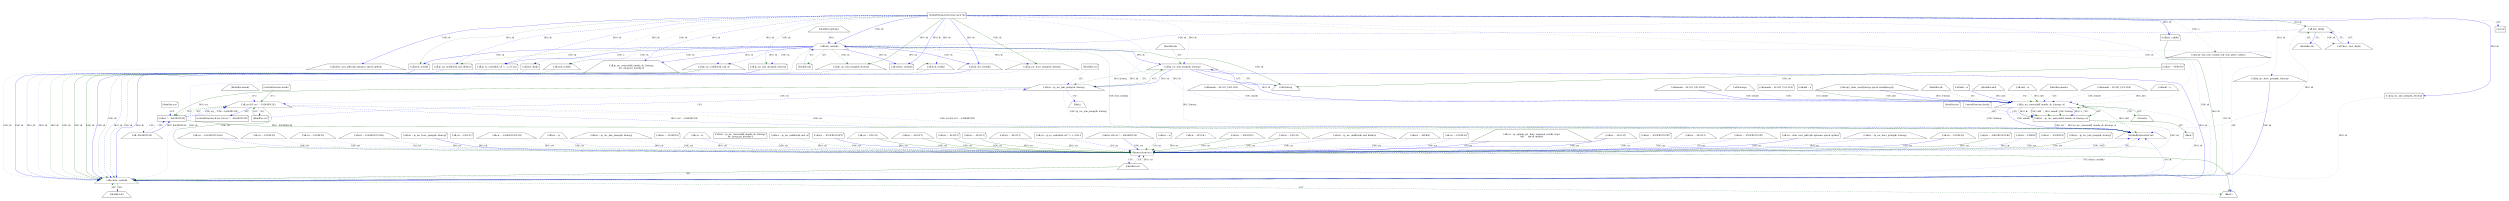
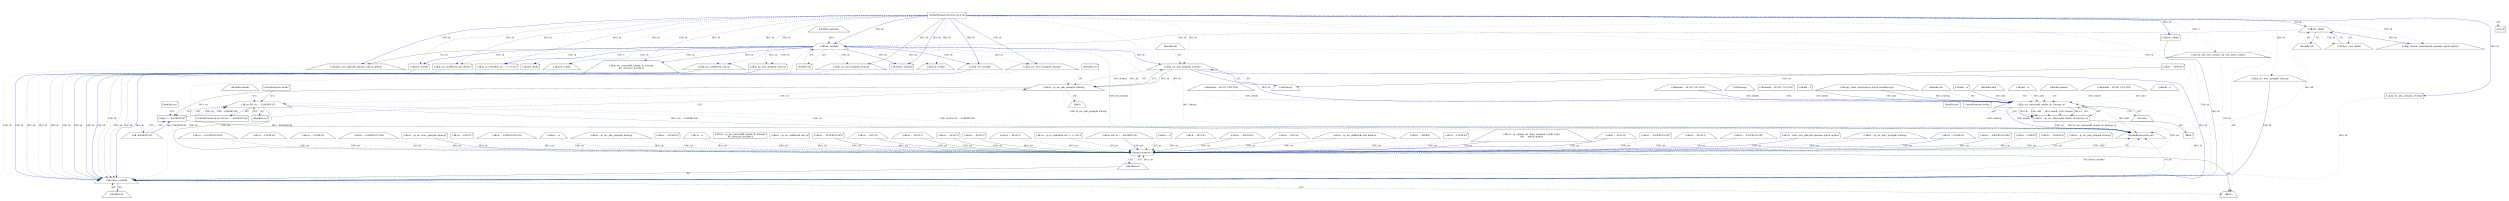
node "(Call,ip_mroute_setsockopt(sk, optname, optval, optlen))": added
edge "(Call,lock_sock(sk))" -> "(Call,&mreq)": now "(Call,lock_sock(sk))" -> "(Call,xfrm_user_policy(sk, optname, optval, optlen))"
